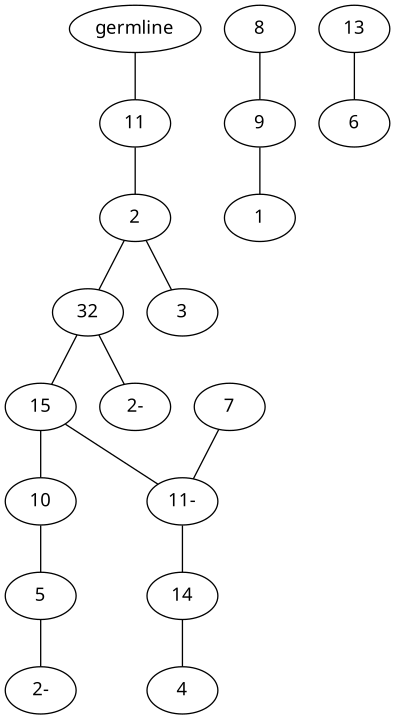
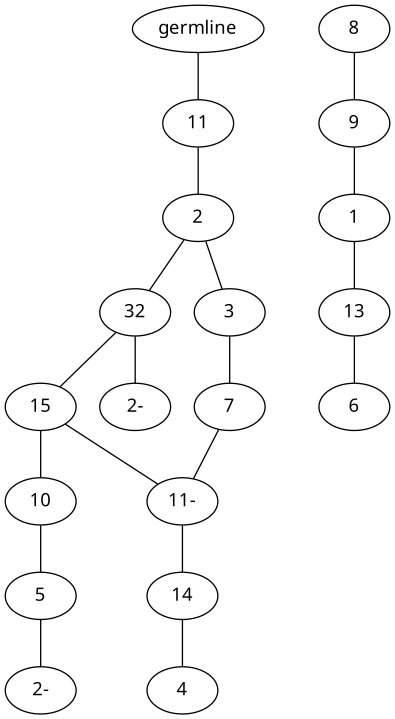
edge "1" -- "13": added
edge "3" -- "7": added
